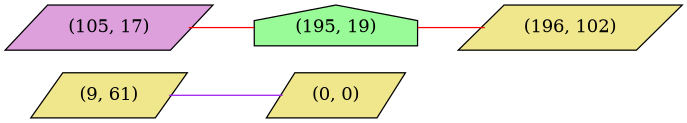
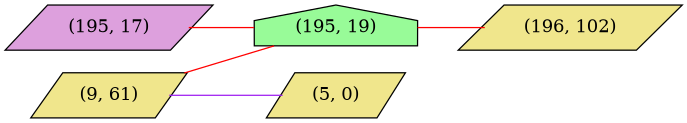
node "(105, 17)": label "(105, 17)" -> "(195, 17)"
edge "(195, 19)" -- "(9, 61)": added
node "(0, 0)": label "(0, 0)" -> "(5, 0)"
